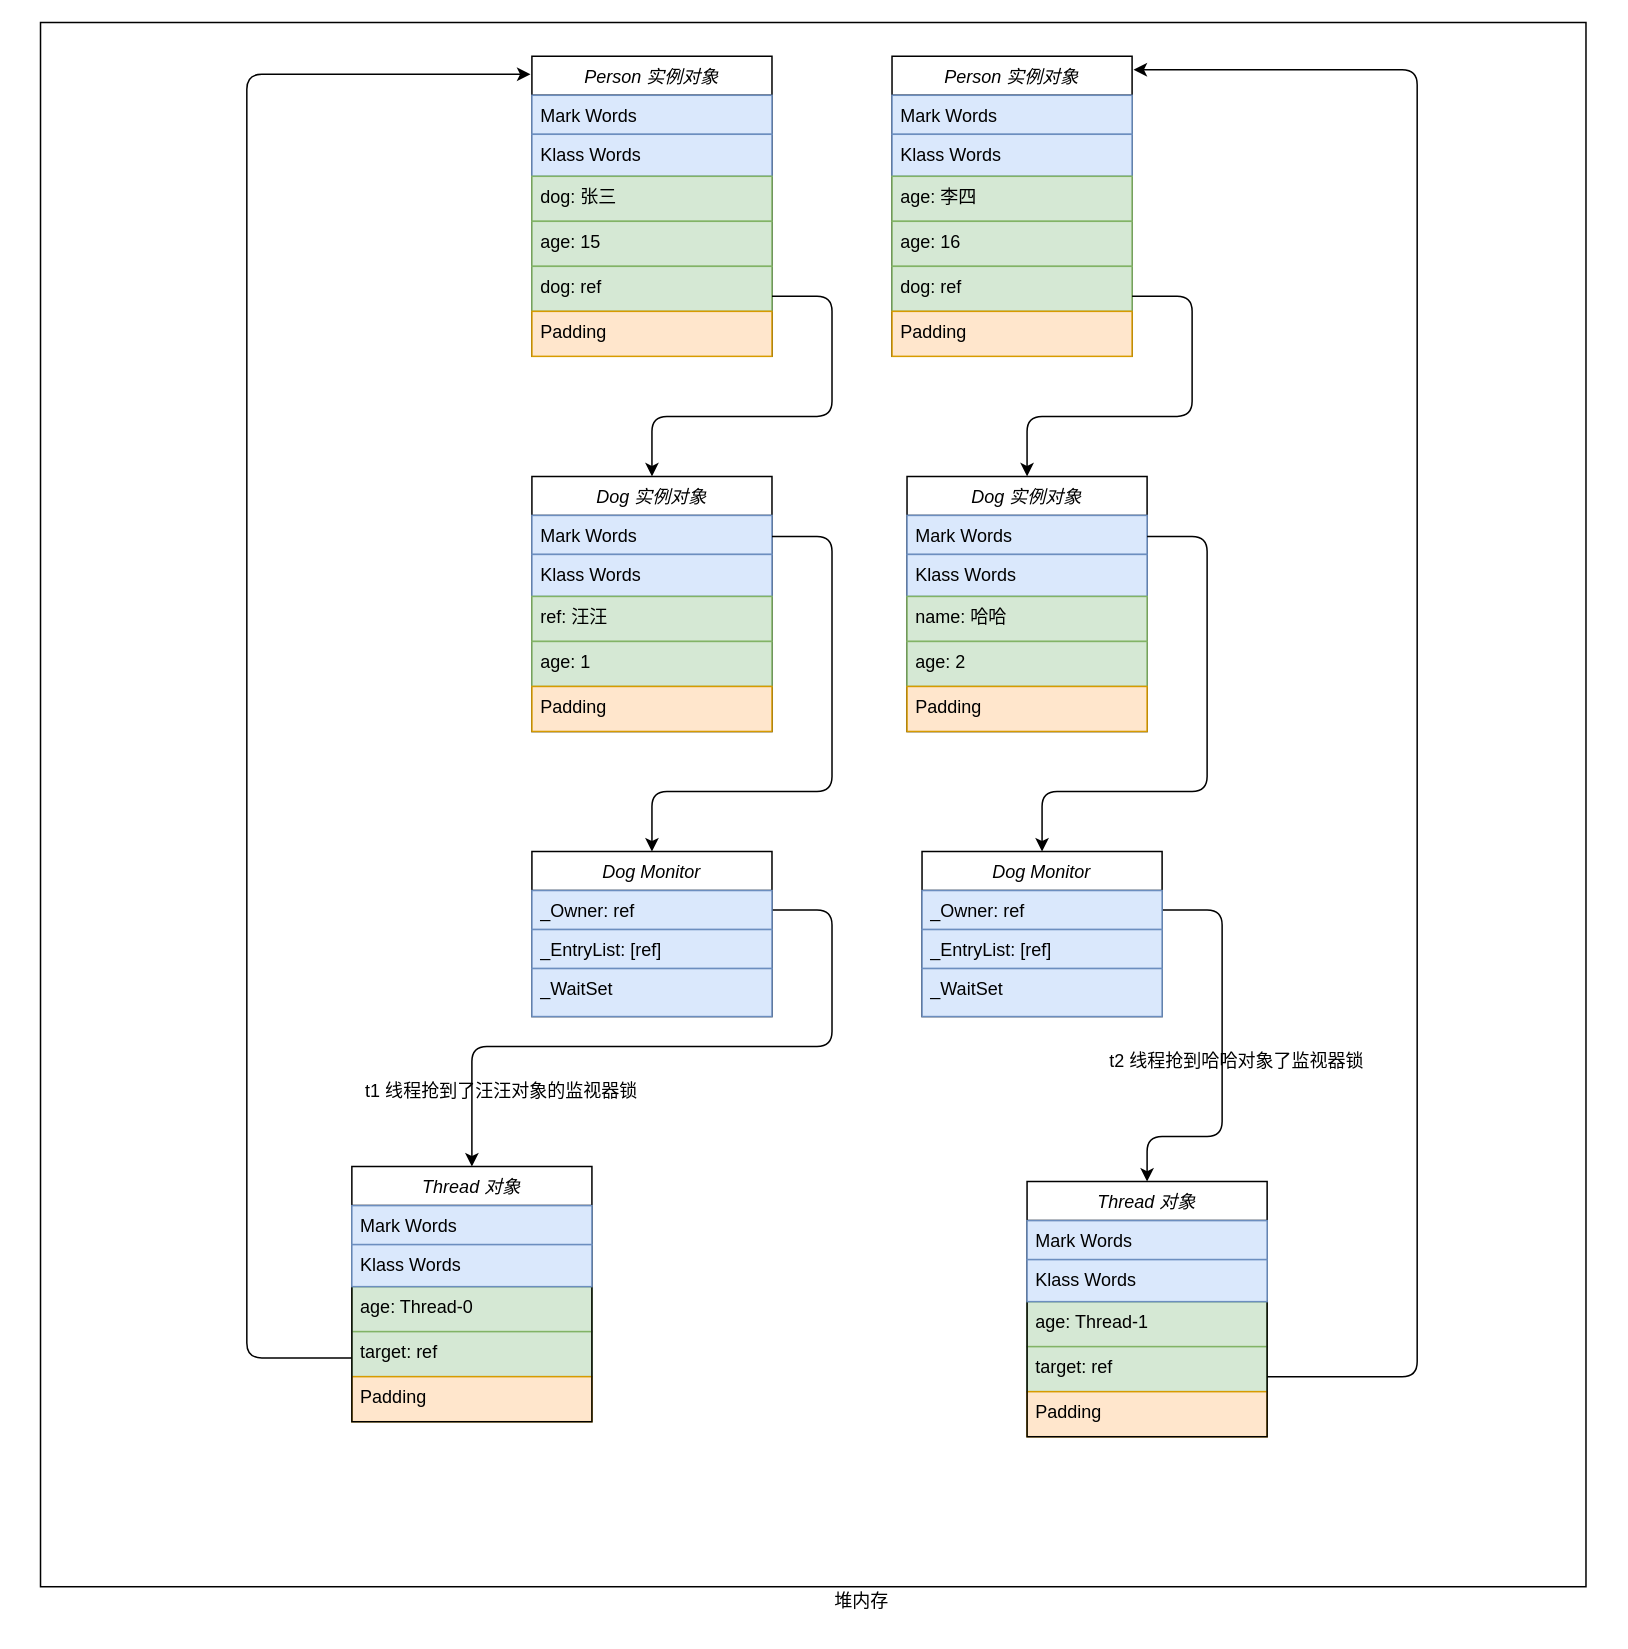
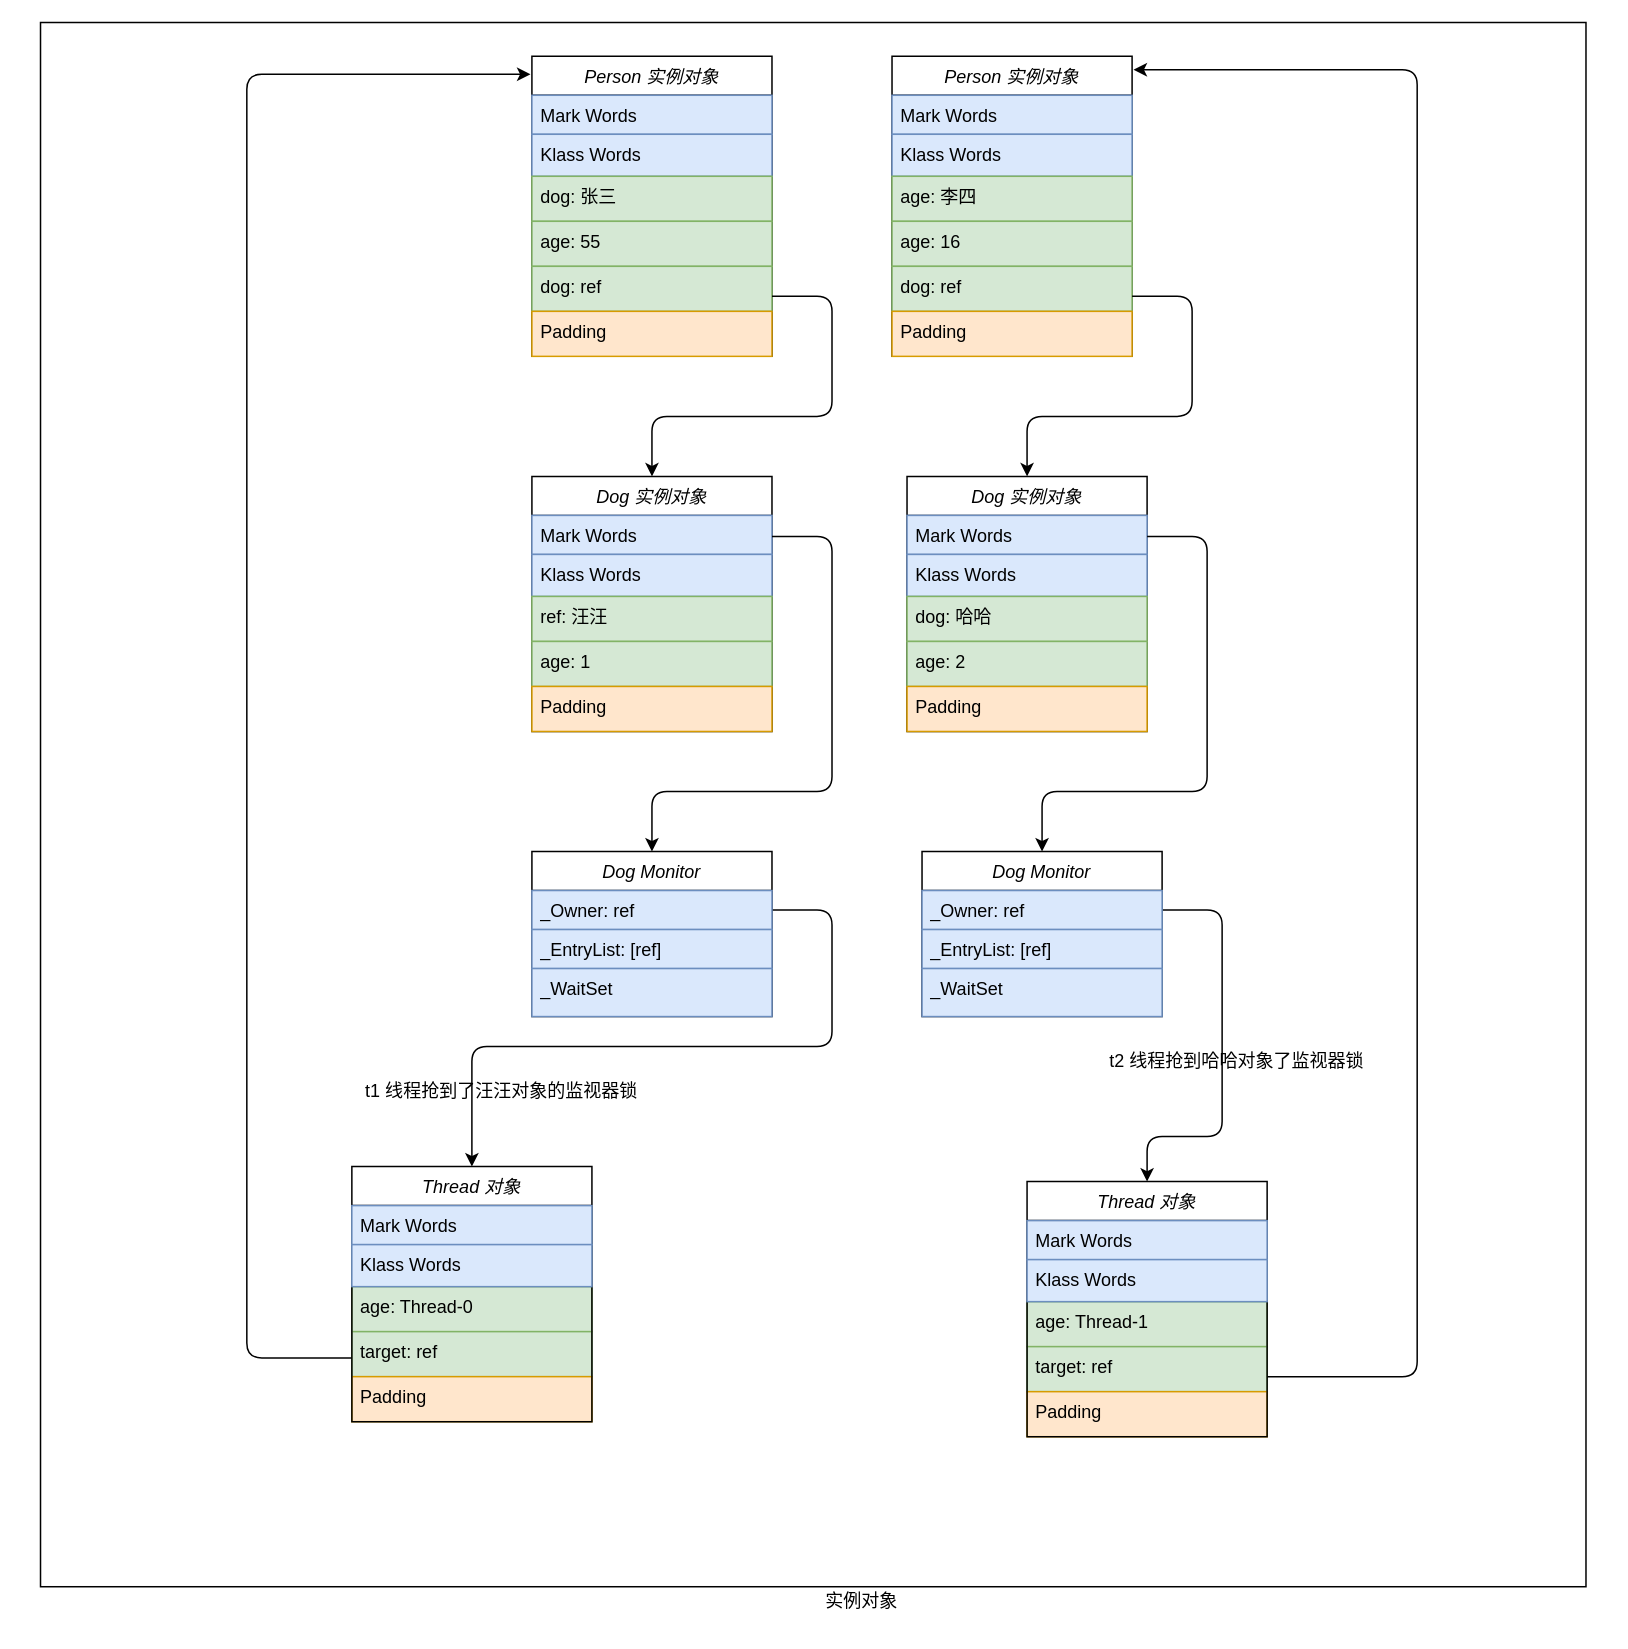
node "age: 15": label "age: 15" -> "age: 55"
node "name: 哈哈": label "name: 哈哈" -> "dog: 哈哈"
node "堆内存": label "堆内存" -> "实例对象"
